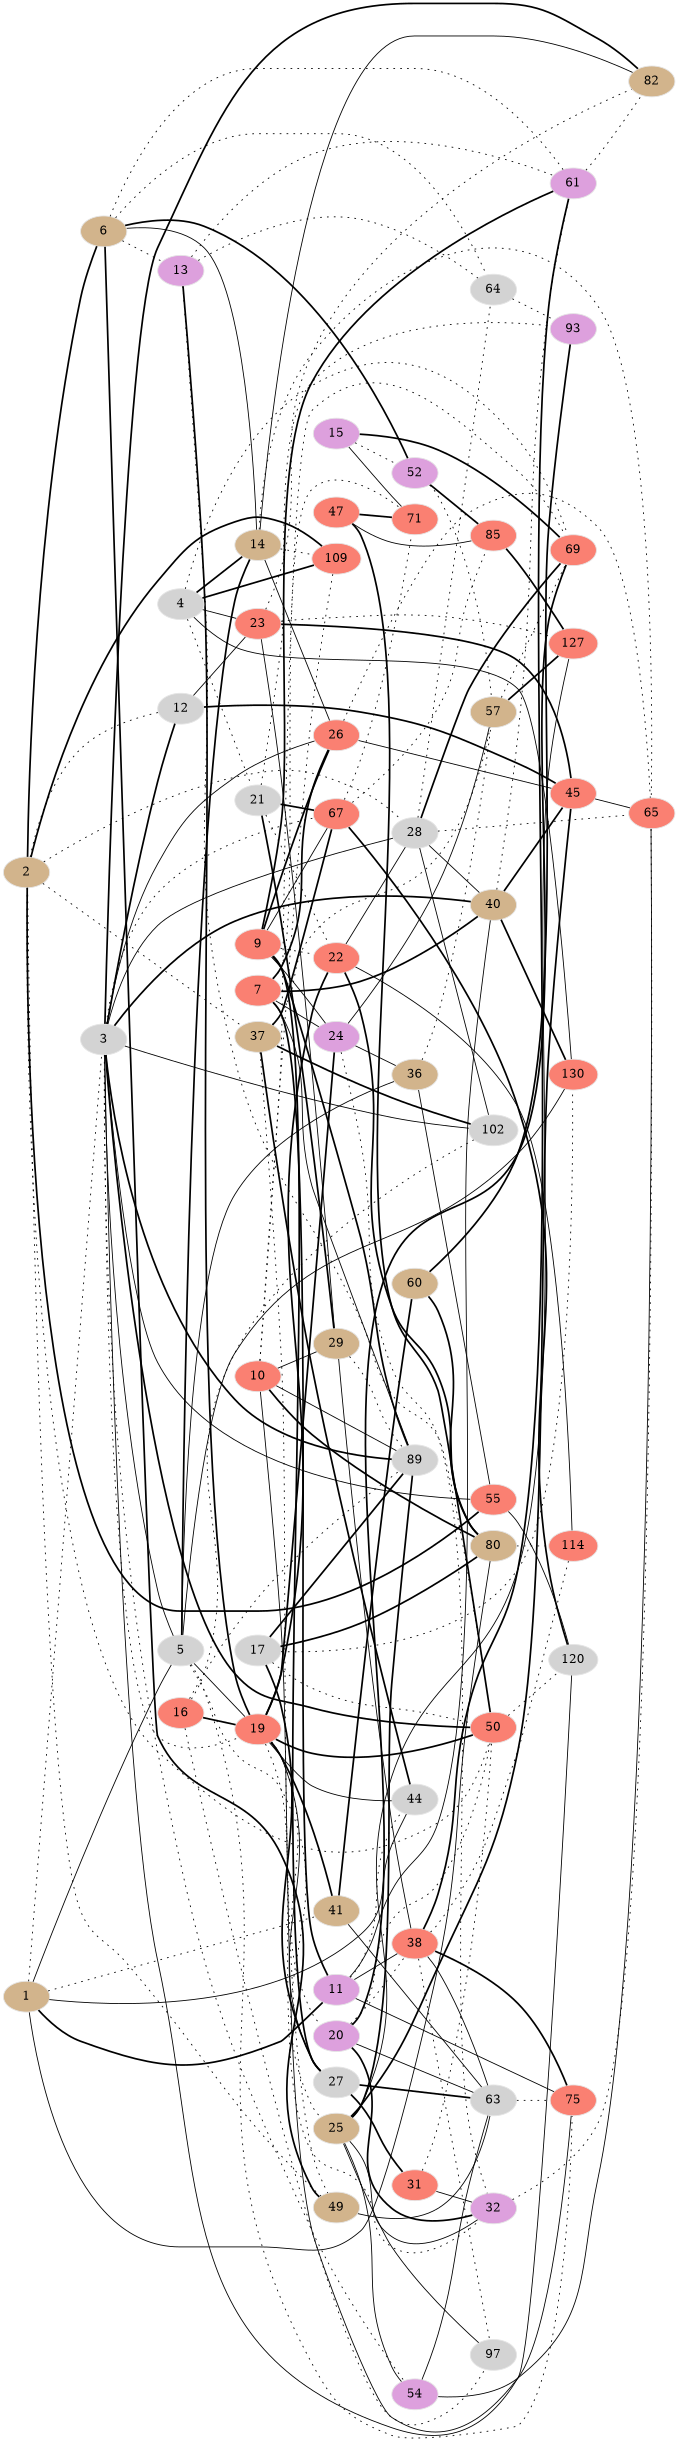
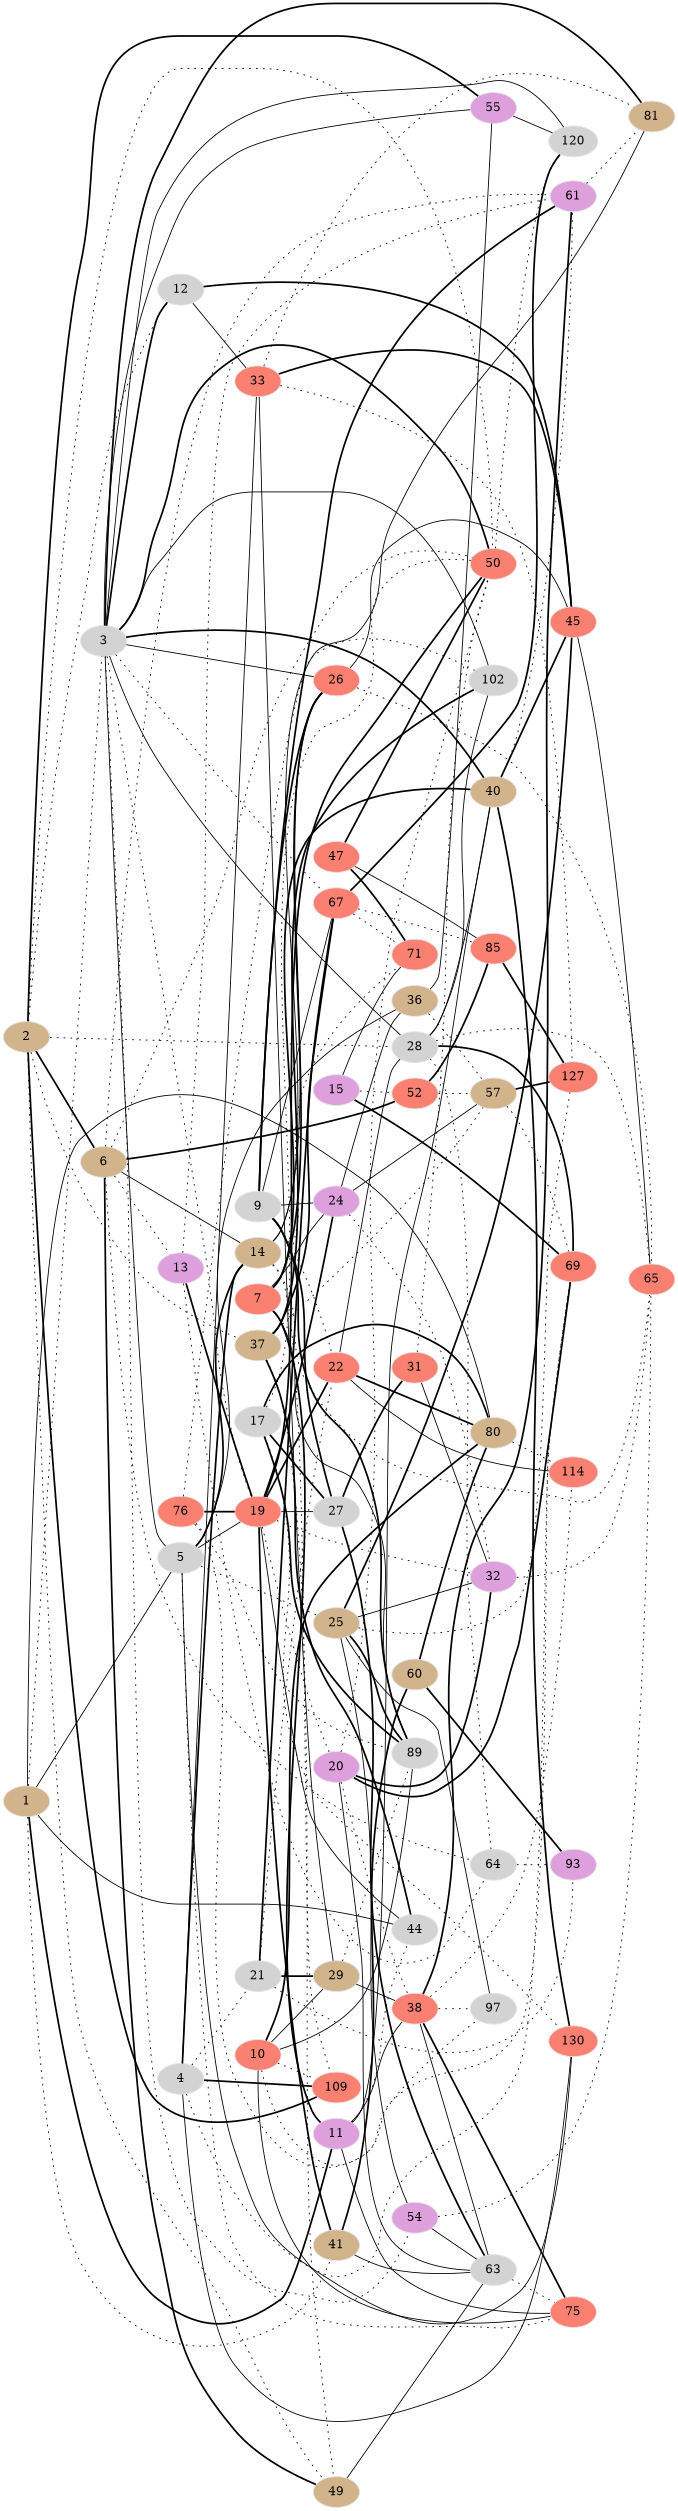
node "82": label "82" -> "81"
node "52": fillcolor plum -> salmon
node "23": label "23" -> "33"
node "9": fillcolor salmon -> lightgrey
edge "13" -- "50": now "6" -- "50"
edge "3" -- "89": removed
node "55": fillcolor salmon -> plum
edge "127" -- "25": style solid -> dotted
edge "65" -- "54": style solid -> dotted
node "16": label "16" -> "76"
